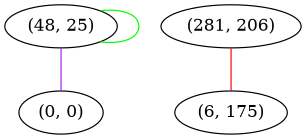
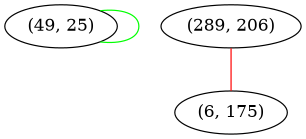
node "(48, 25)": label "(48, 25)" -> "(49, 25)"
node "(281, 206)": label "(281, 206)" -> "(289, 206)"
node "(0, 0)": removed
